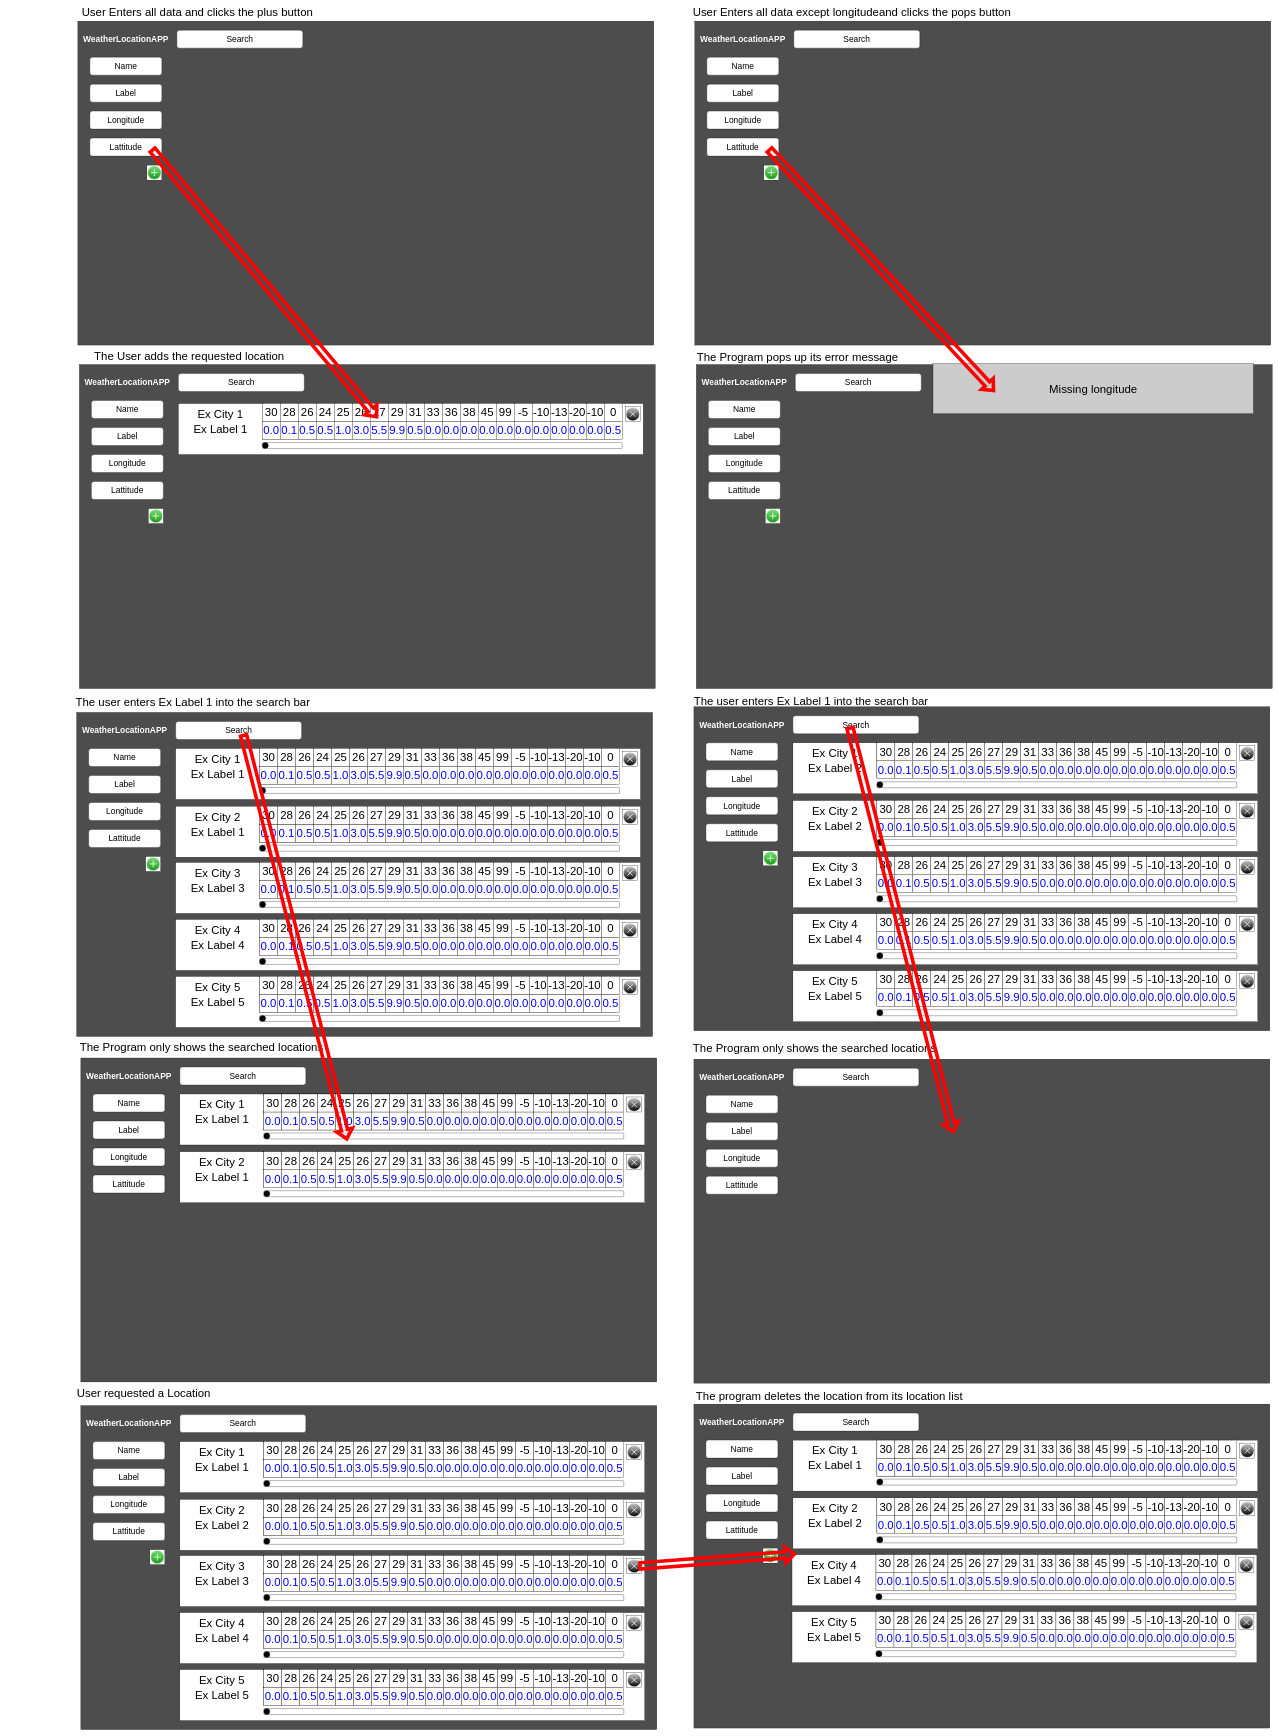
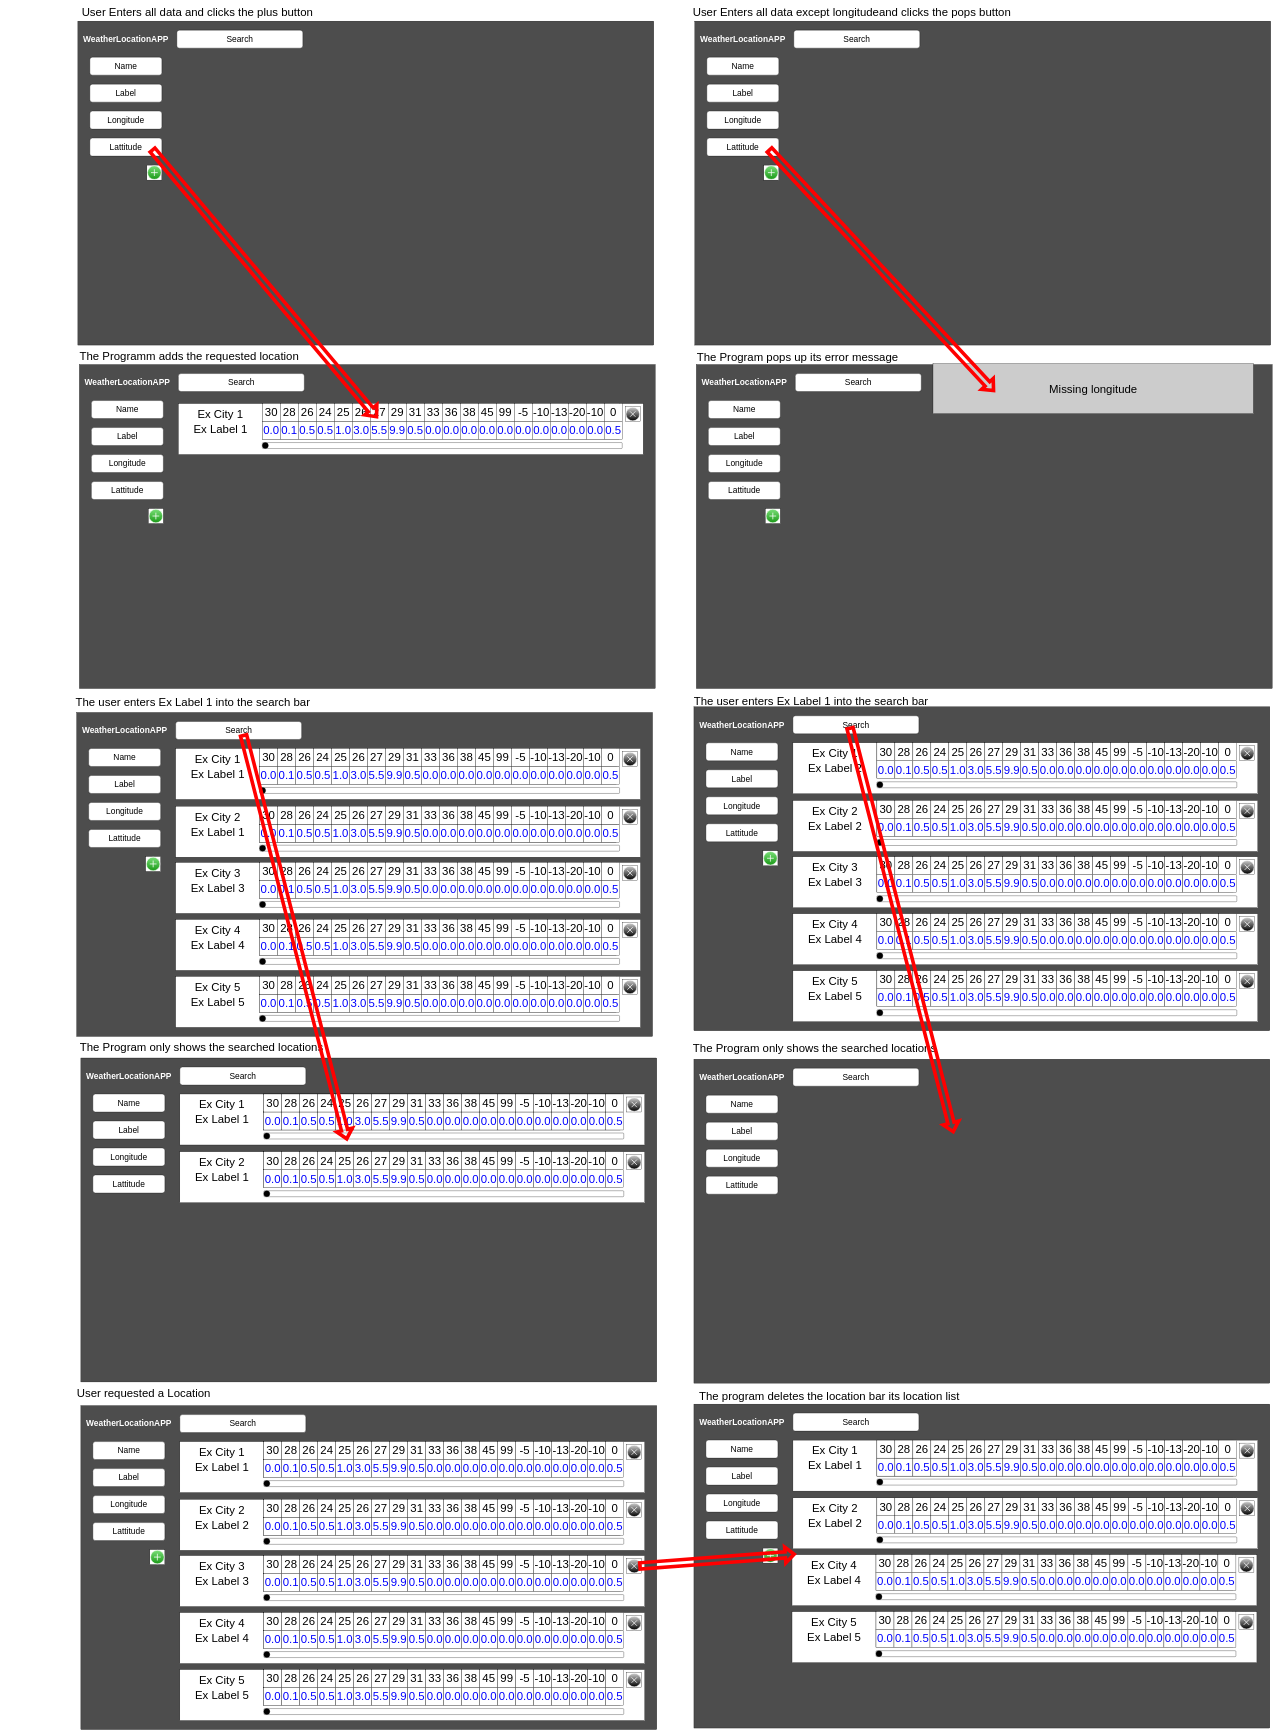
node "The User adds the requested location": label "The User adds the requested location" -> "The Programm adds the requested location"
node "The program deletes the location from its location list": label "The program deletes the location from its location list" -> "The program deletes the location bar its location list"
